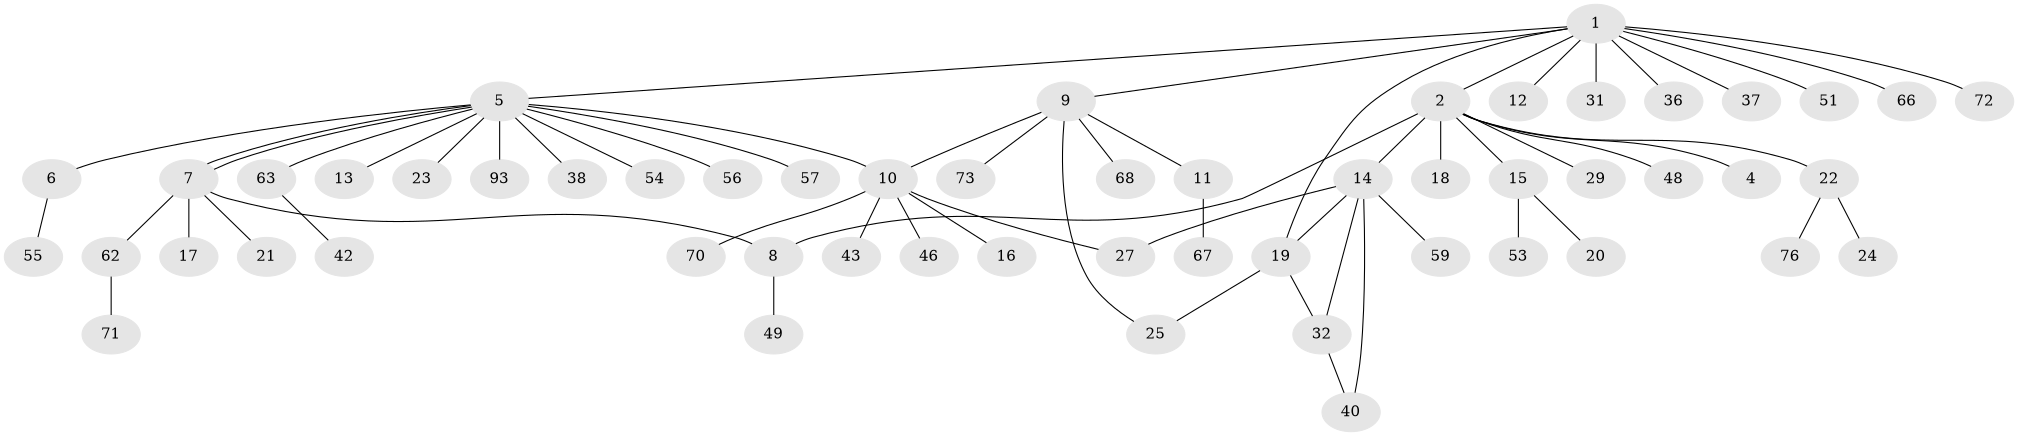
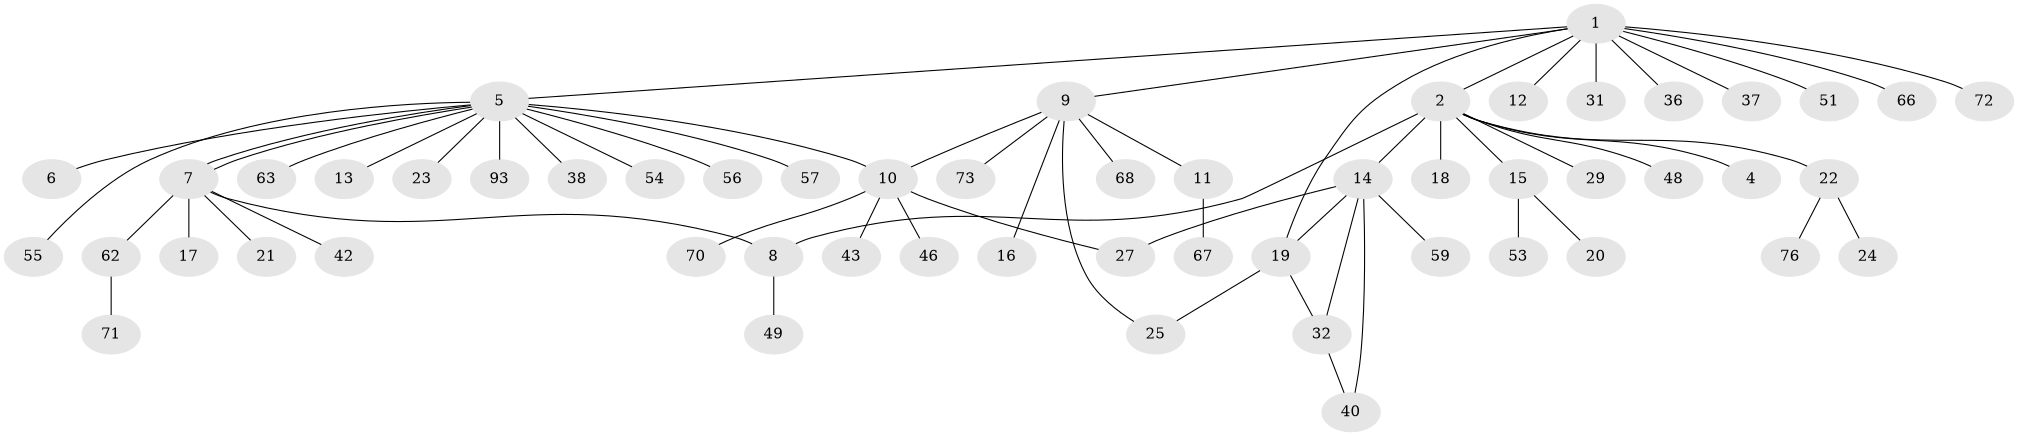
edge "6" -- "55": now "5" -- "55"
edge "63" -- "42": now "7" -- "42"
edge "10" -- "16": now "9" -- "16"
